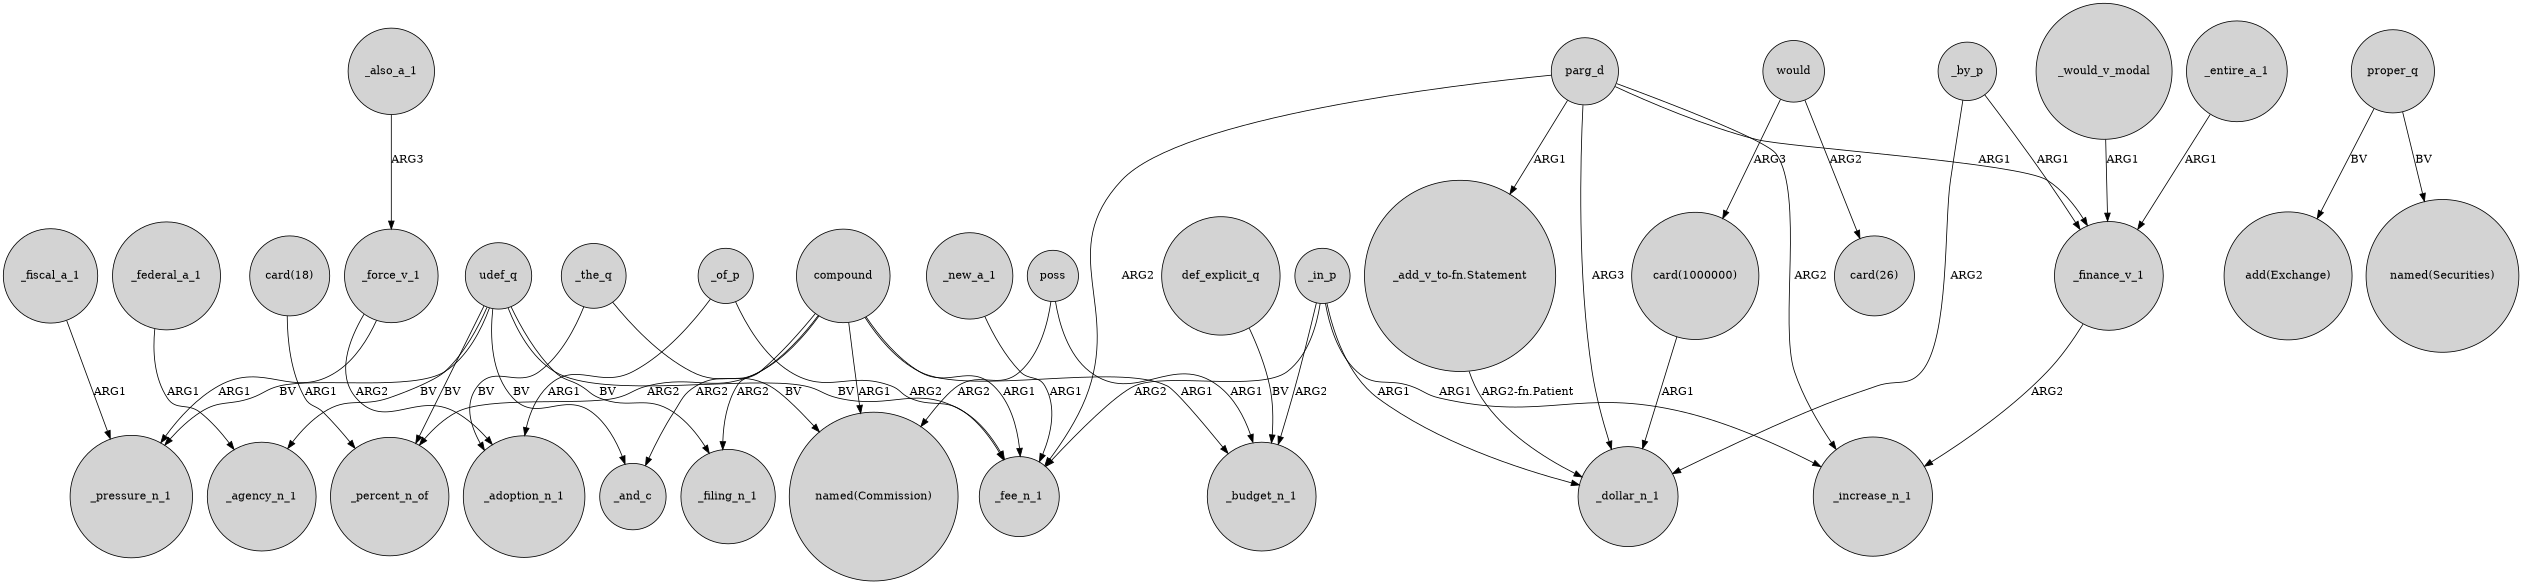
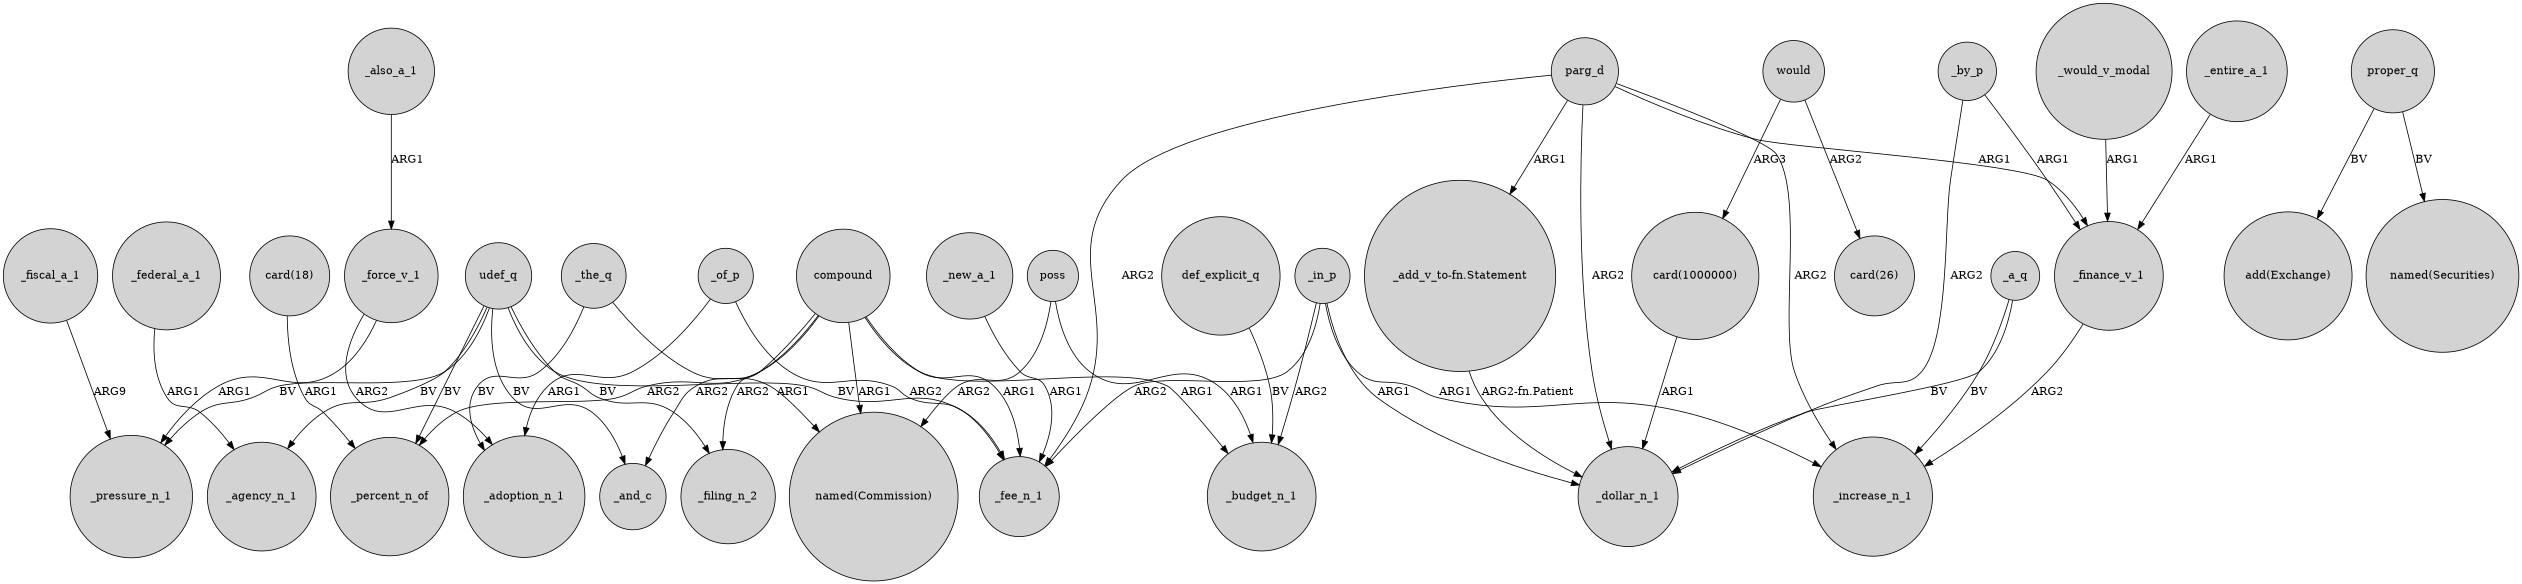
edge "_also_a_1" -> "_force_v_1": label "ARG3" -> "ARG1"
edge "parg_d" -> "_dollar_n_1": label "ARG3" -> "ARG2"
node "_a_q": added
edge "_fiscal_a_1" -> "_pressure_n_1": label "ARG1" -> "ARG9"
edge "_the_q" -> "named(Commission)": label "BV" -> "ARG1"
node "_filing_n_1": label "_filing_n_1" -> "_filing_n_2"
